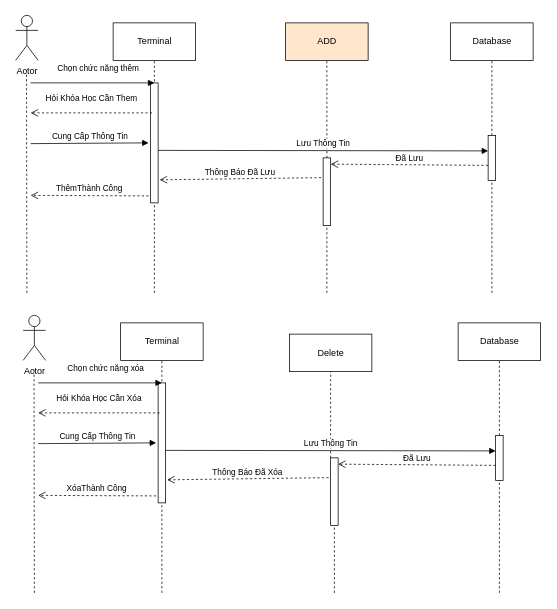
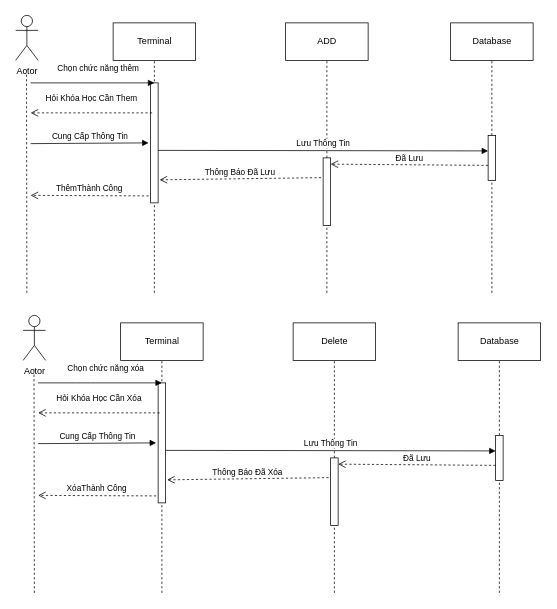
node "ADD": fillcolor #ffe6cc -> #ffffff
node "Delete": moved (330, 353) -> (334, 342)
